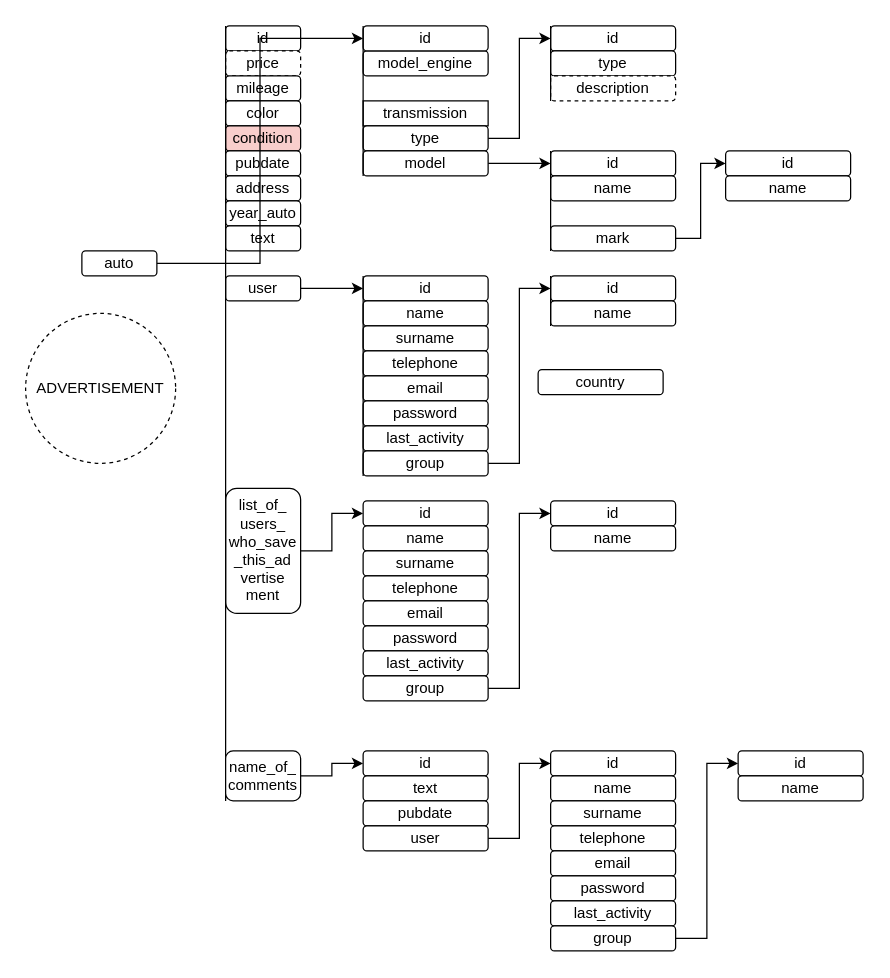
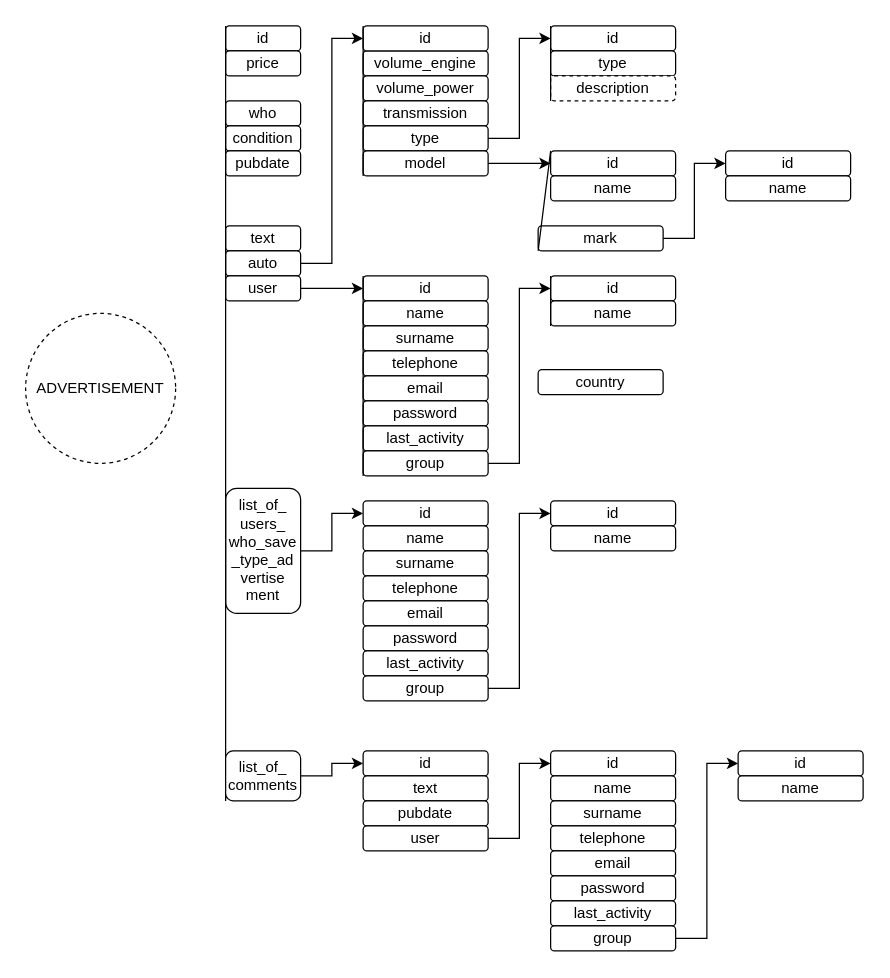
node "price": style dashed -> solid
node "model_engine": label "model_engine" -> "volume_engine"
node "mileage": removed
node "volume_power": added
node "color": label "color" -> "who"
node "transmission": shape rectangle -> rounded rectangle
node "condition": fillcolor #f8cecc -> #ffffff
node "address": removed
node "year_auto": removed
node "mark": moved (613, 238) -> (601, 238)
node "auto": moved (119, 263) -> (263, 263)
node "list_of_ users_ who_save _this_ad vertise ment": label "list_of_ users_ who_save _this_ad vertise ment" -> "list_of_ users_ who_save _type_ad vertise ment"
node "name_of_ comments": label "name_of_ comments" -> "list_of_ comments"
